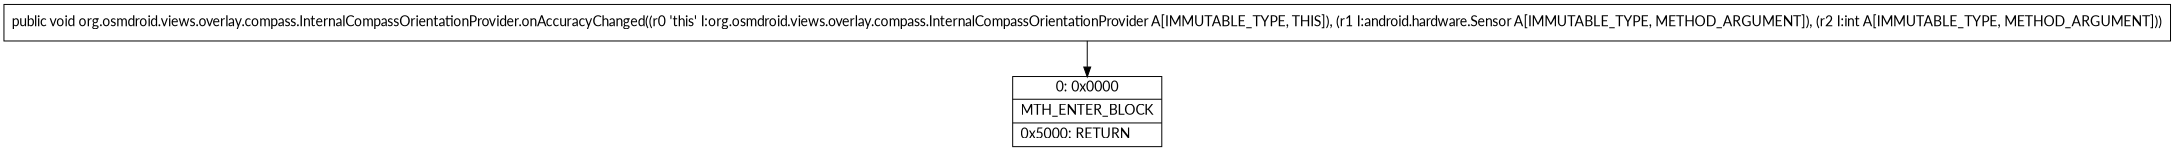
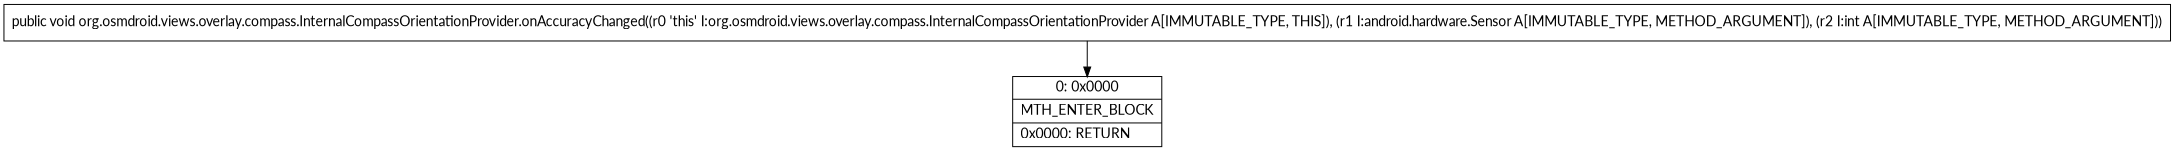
node "0: 0x0000": text "0x5000: RETURN" -> "0x0000: RETURN"
